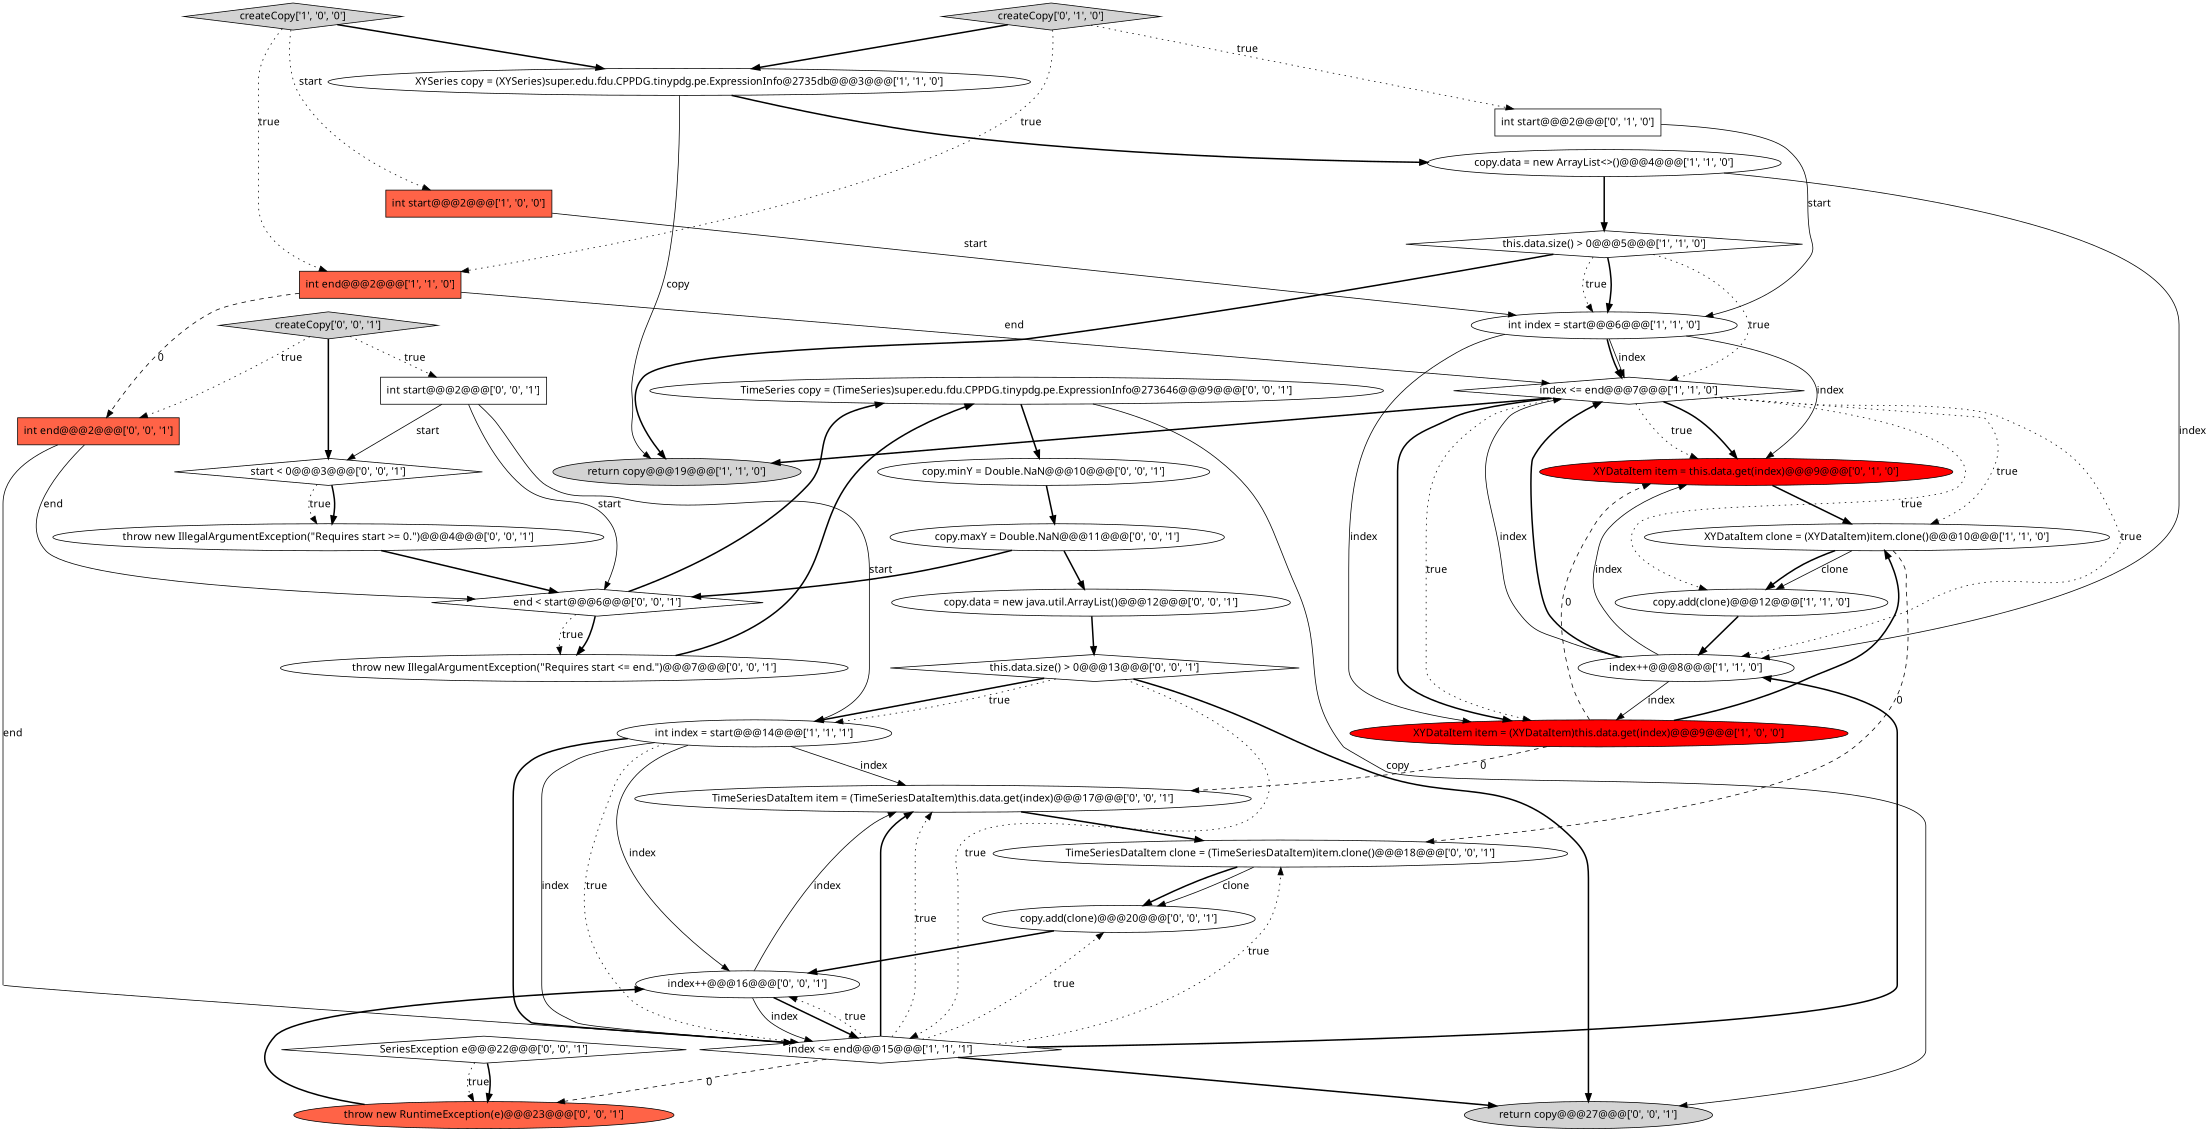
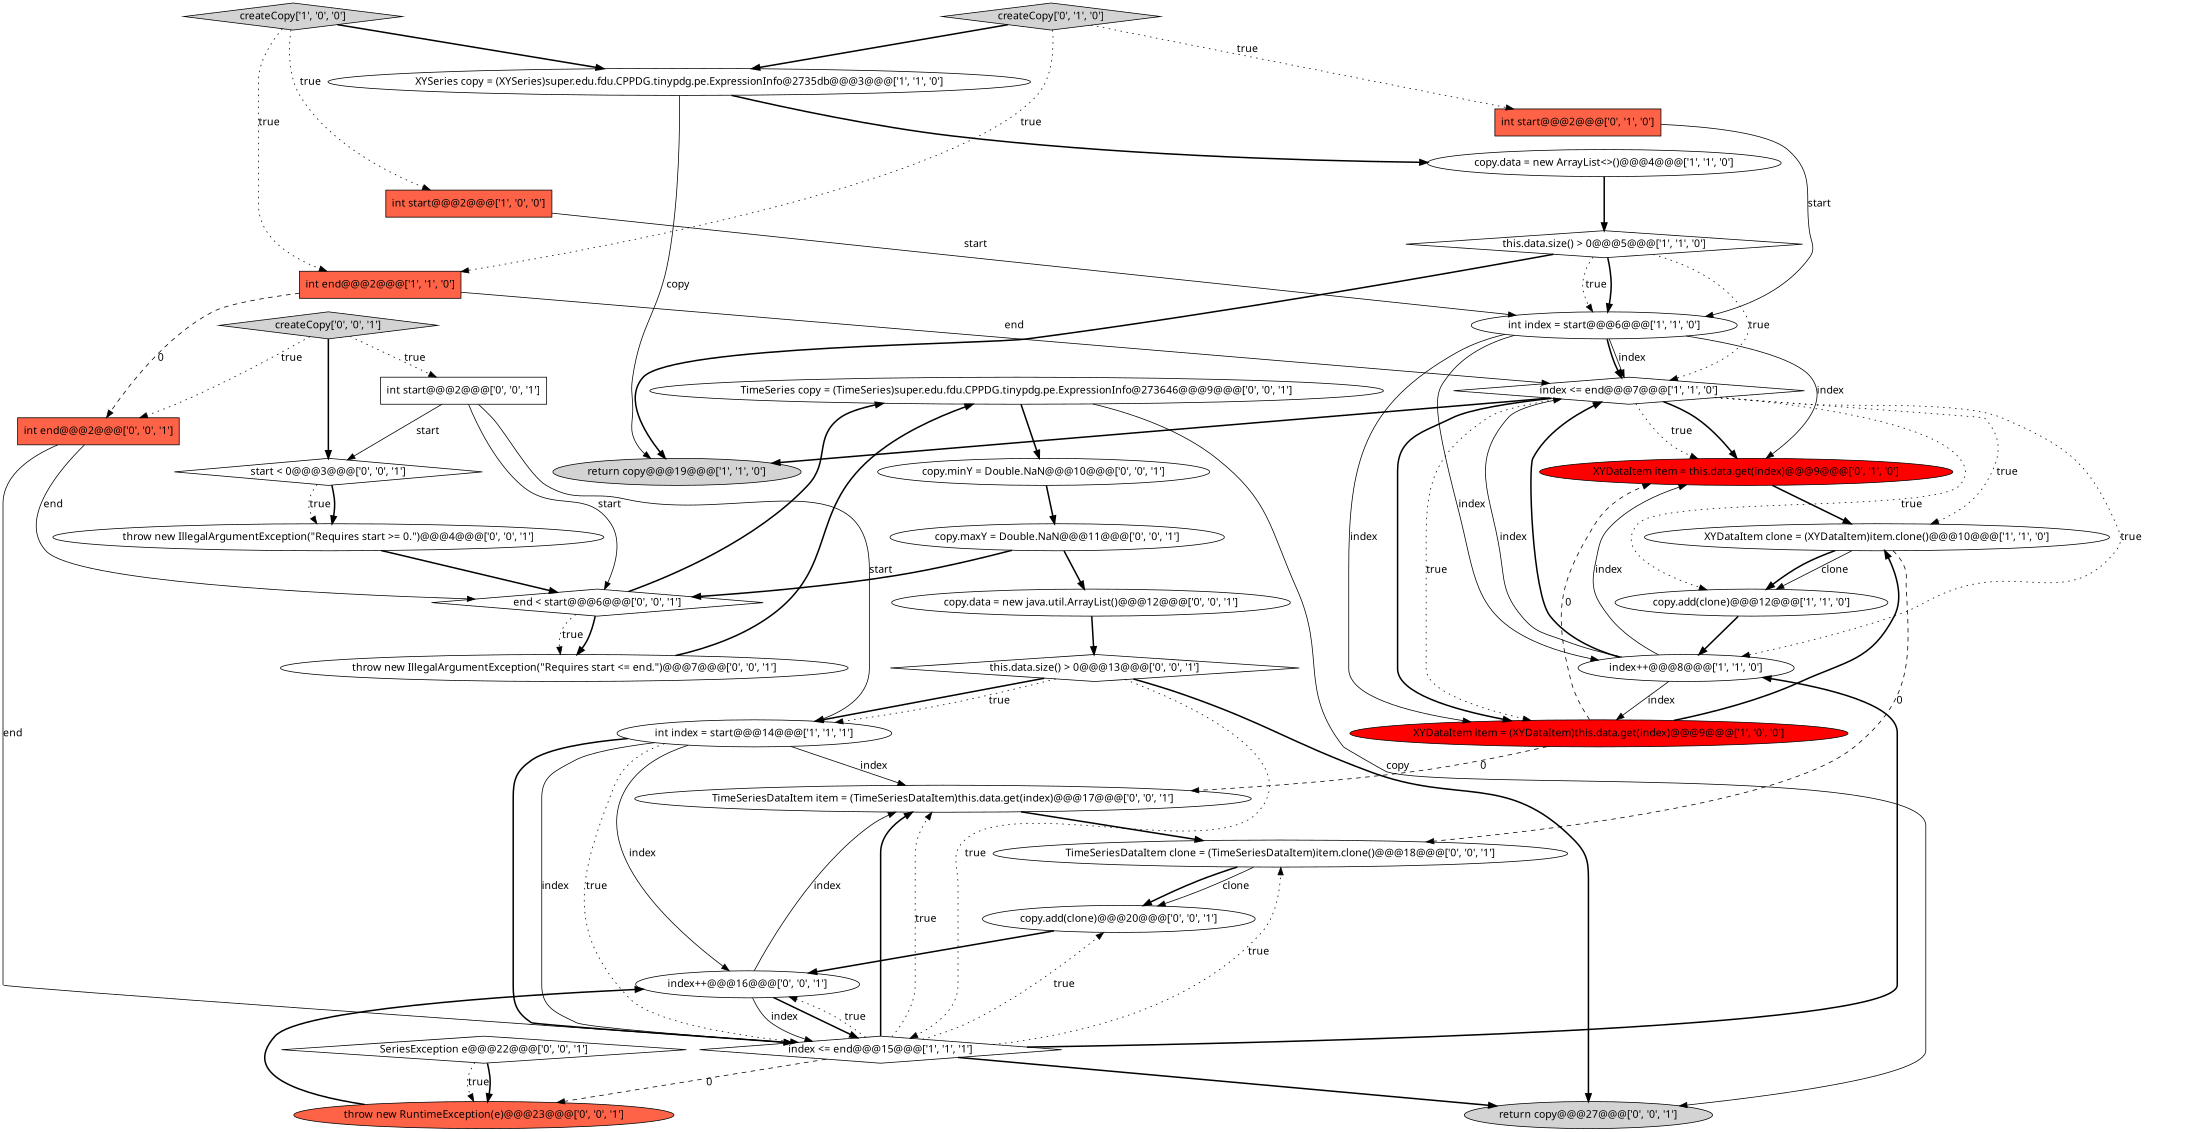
edge "createCopy['1', '0', '0']" -> "int start@@@2@@@['1', '0', '0']": label "start" -> "true"
node "int start@@@2@@@['0', '1', '0']": fillcolor white -> tomato
edge "copy.data = new ArrayList<>()@@@4@@@['1', '1', '0']" -> "index++@@@8@@@['1', '1', '0']": now "int index = start@@@6@@@['1', '1', '0']" -> "index++@@@8@@@['1', '1', '0']"
